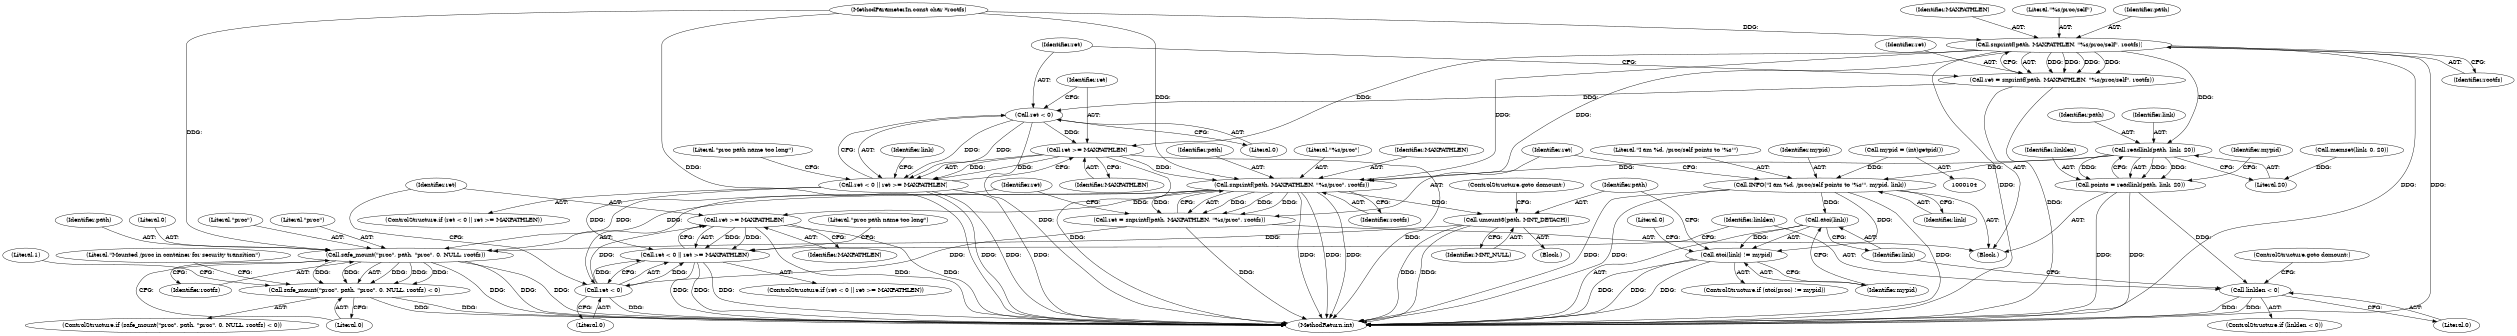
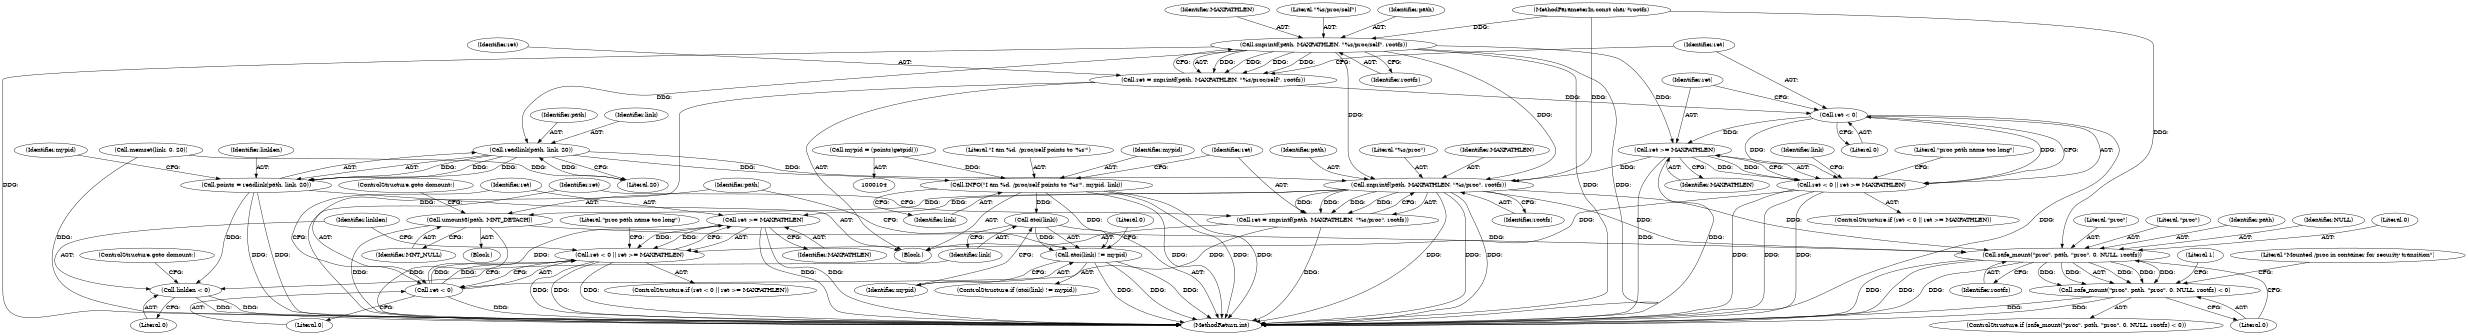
node "(Call,mypid = (int)getpid())": label "(Call,mypid = (int)getpid())" -> "(Call,mypid = (points)getpid())"
edge "(Call,points = readlink(path, link, 20))" -> "(Call,readlink(path, link, 20))": label "CFG: " -> "AST: "
edge "(Literal,20)" -> "(Call,readlink(path, link, 20))": label "AST: " -> "DDG: "
edge "(MethodParameterIn,const char *rootfs)" -> "(MethodReturn,int)": now "(Call,memset(link, 0, 20))" -> "(MethodReturn,int)"
node "(Identifier,NULL)": added
node "(ControlStructure,if (atoi(proc) != mypid))": label "(ControlStructure,if (atoi(proc) != mypid))" -> "(ControlStructure,if (atoi(link) != mypid))"
node "(ControlStructure,if (linklen < 0))": removed
